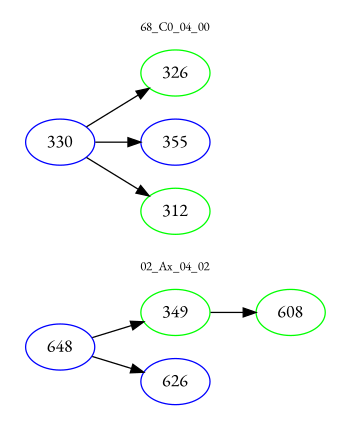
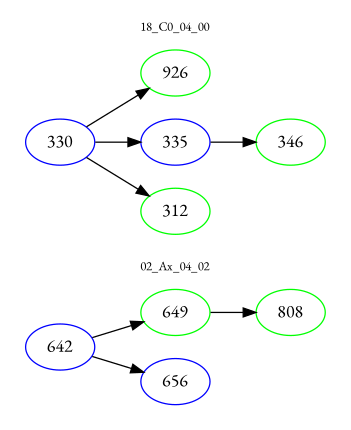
cluster "68_C0_04_00": label "68_C0_04_00" -> "18_C0_04_00"
node "326": label "326" -> "926"
node "355": label "355" -> "335"
node "346": added
node "349": label "349" -> "649"
node "608": label "608" -> "808"
node "648": label "648" -> "642"
node "626": label "626" -> "656"
